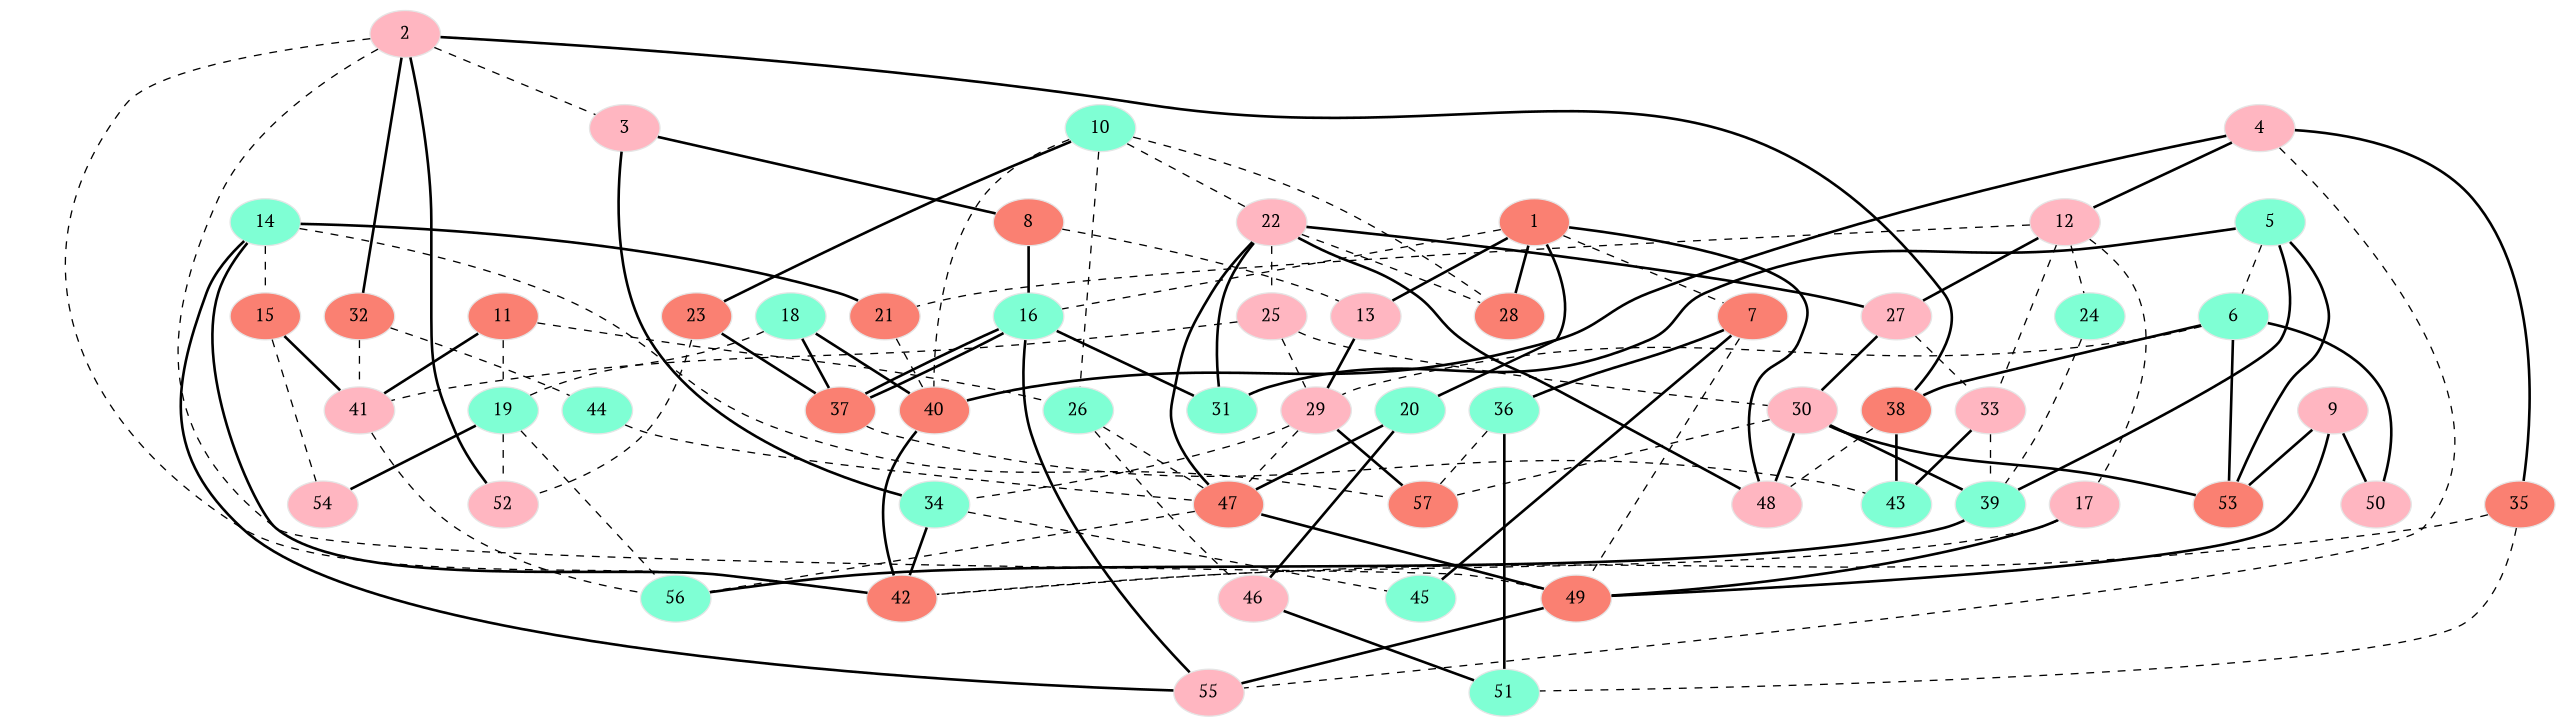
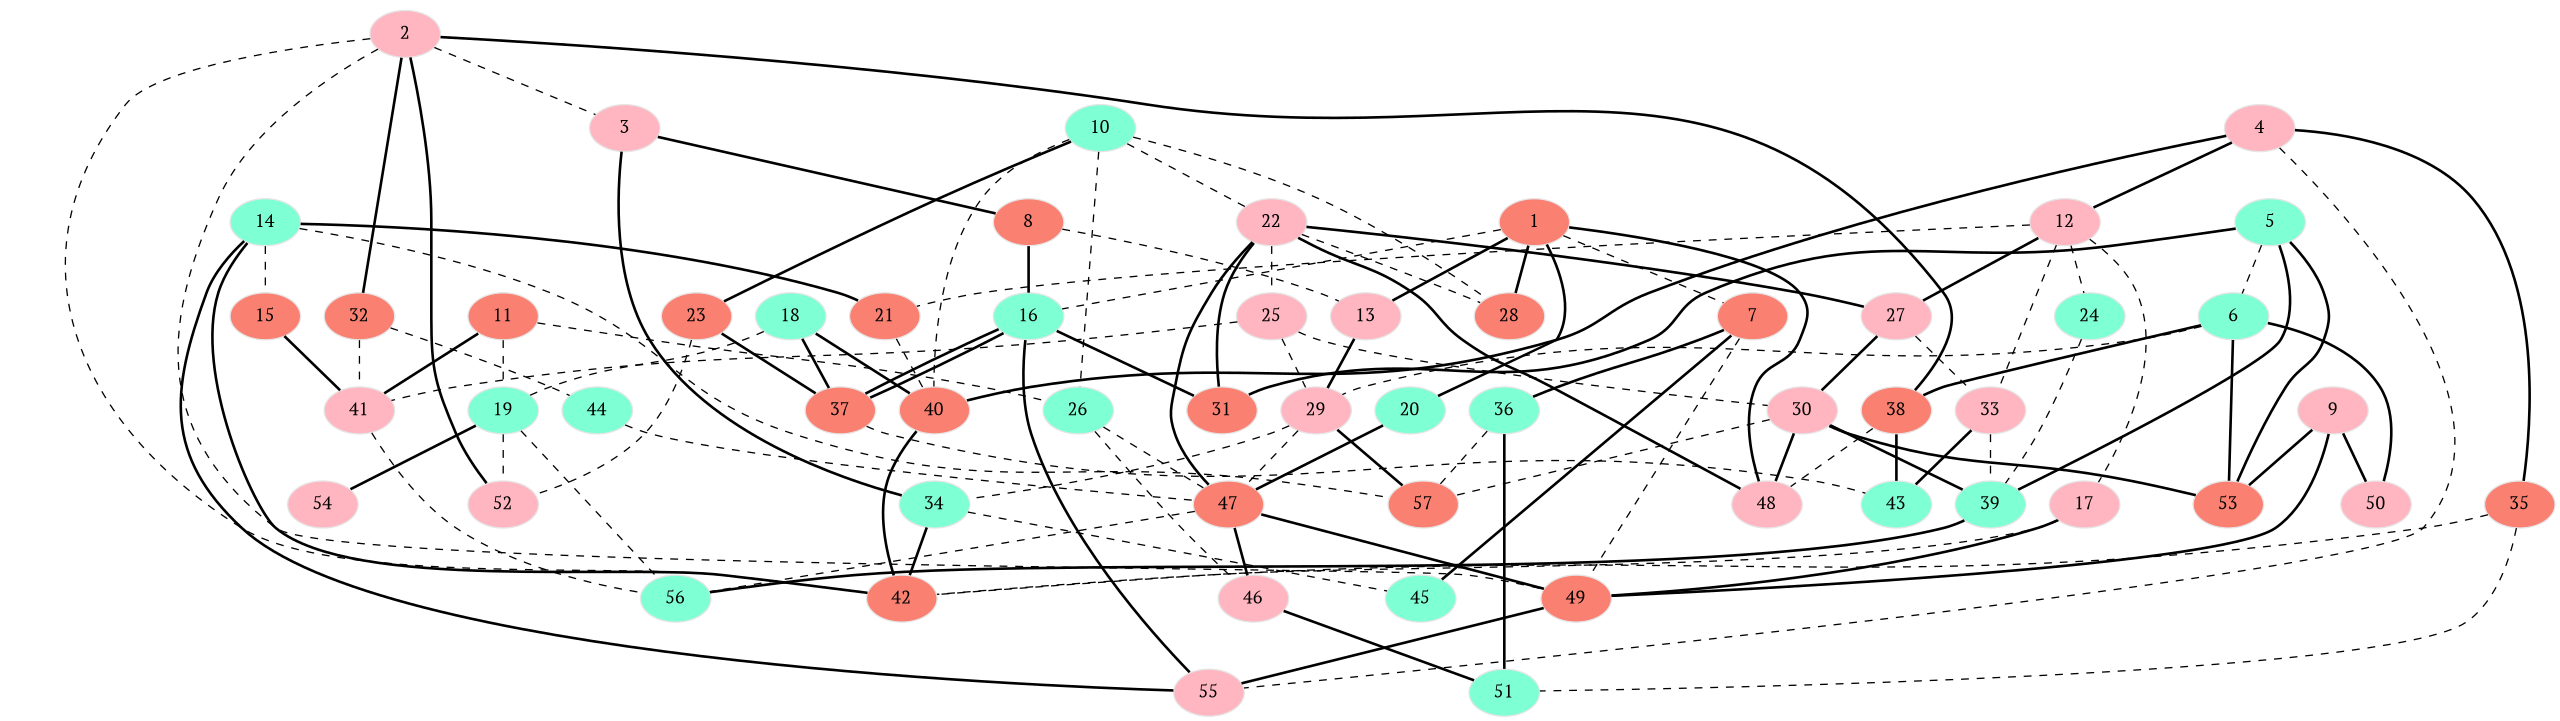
edge "15" -- "54": removed
node "31": fillcolor aquamarine -> salmon
edge "20" -- "46": now "47" -- "46"
